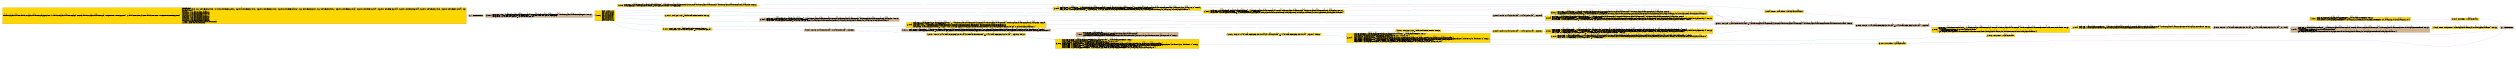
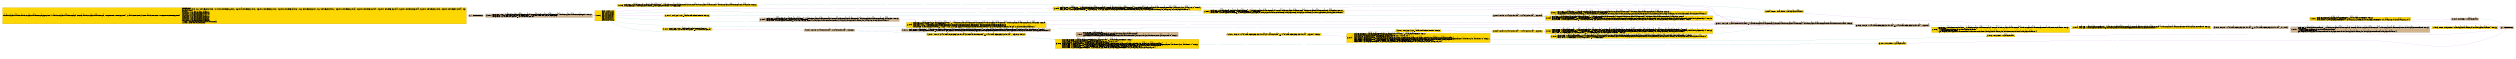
node "42: 0x000f": fillcolor gold -> tan
